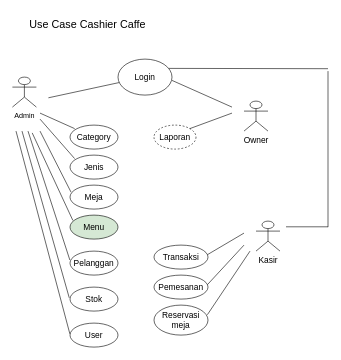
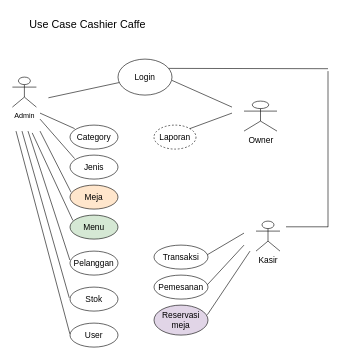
node "Owner": size 24x30 -> 33x30
node "Meja": fillcolor #ffffff -> #ffe6cc
node "Reservasi meja": fillcolor #ffffff -> #e1d5e7
